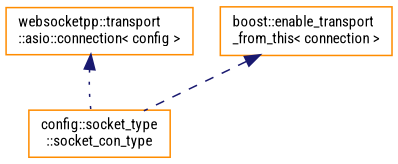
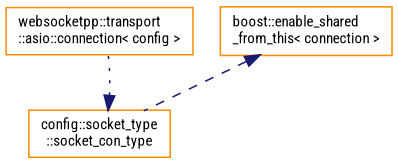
node "boost::enable_transport _from_this< connection >": label "boost::enable_transport _from_this< connection >" -> "boost::enable_shared _from_this< connection >"
edge "config::socket_type ::socket_con_type" -> "websocketpp::transport ::asio::connection< config >": reversed
